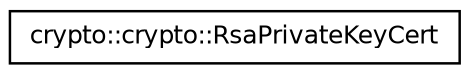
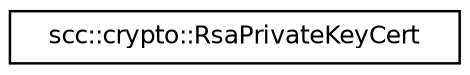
node "crypto::crypto::RsaPrivateKeyCert": label "crypto::crypto::RsaPrivateKeyCert" -> "scc::crypto::RsaPrivateKeyCert"
